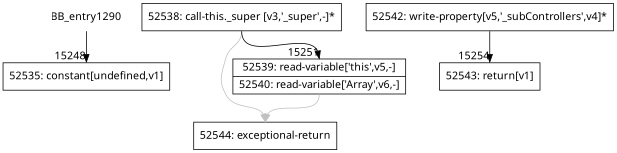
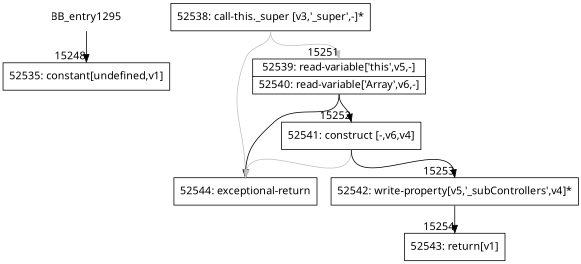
node "BB_entry1290": label "BB_entry1290" -> "BB_entry1295"
edge "52538: call-this._super [v3,'_super',-]*" -> "52539: read-variable['this',v5,-]": color black -> gray
edge "52539: read-variable['this',v5,-]" -> "52544: exceptional-return": color gray -> black
node "52541: construct [-,v6,v4]": added
